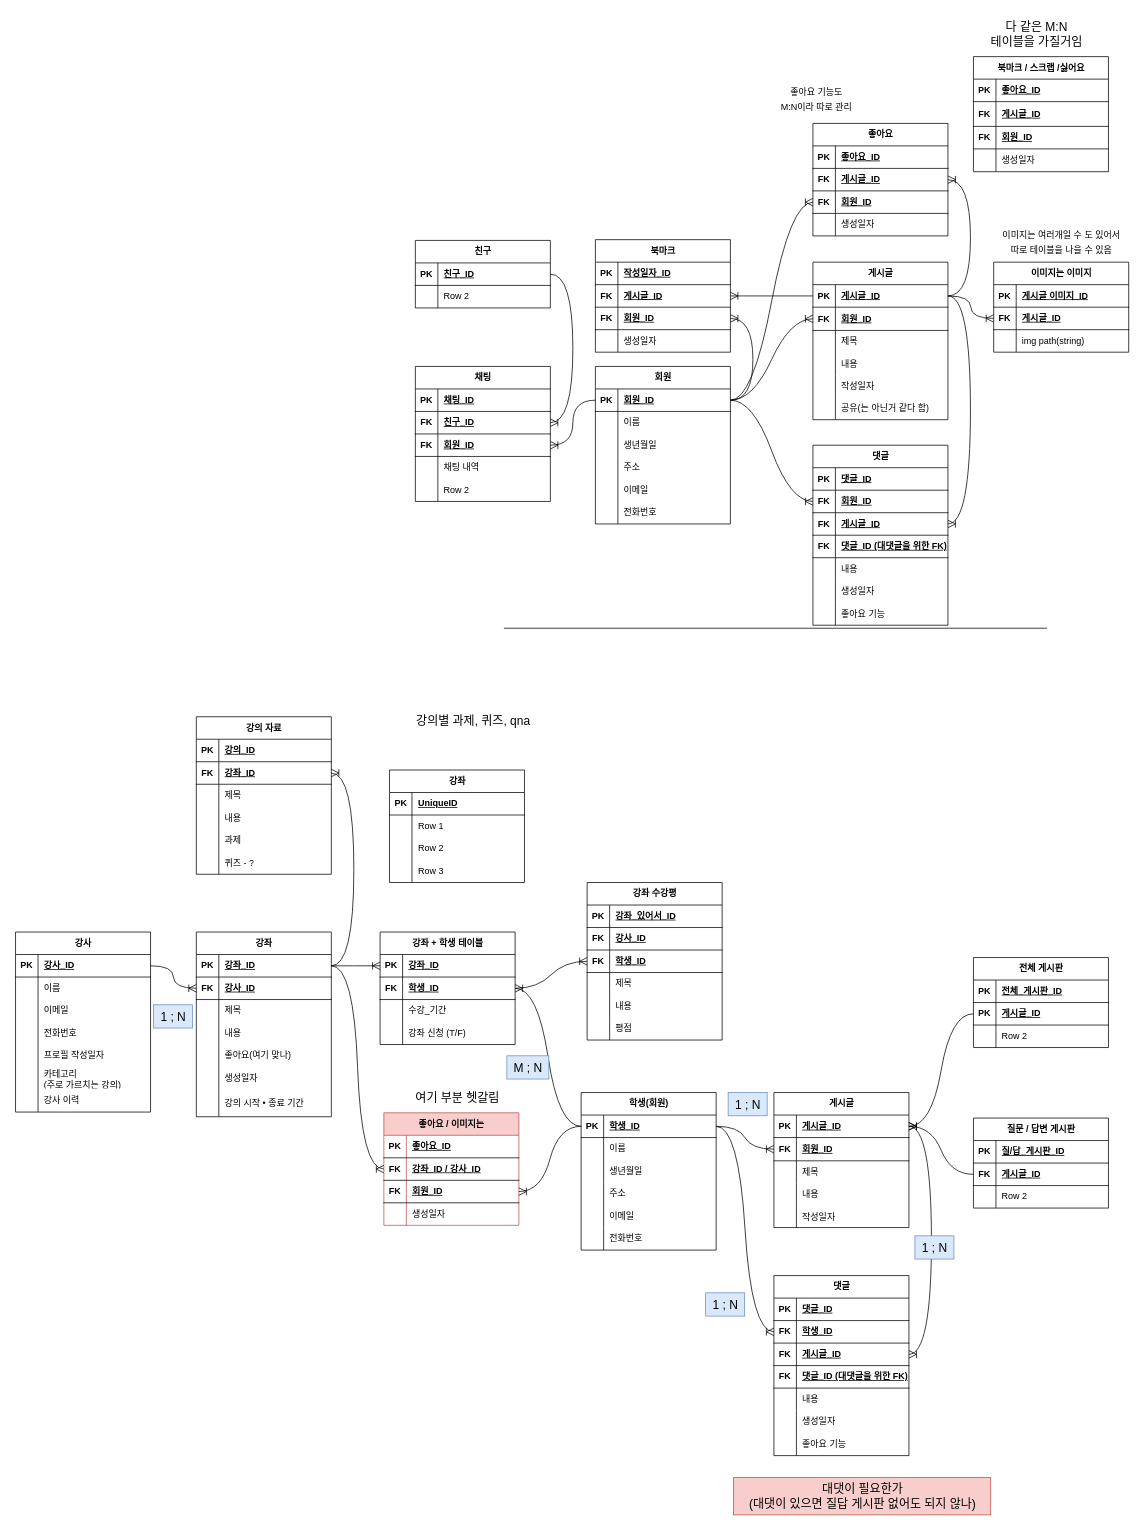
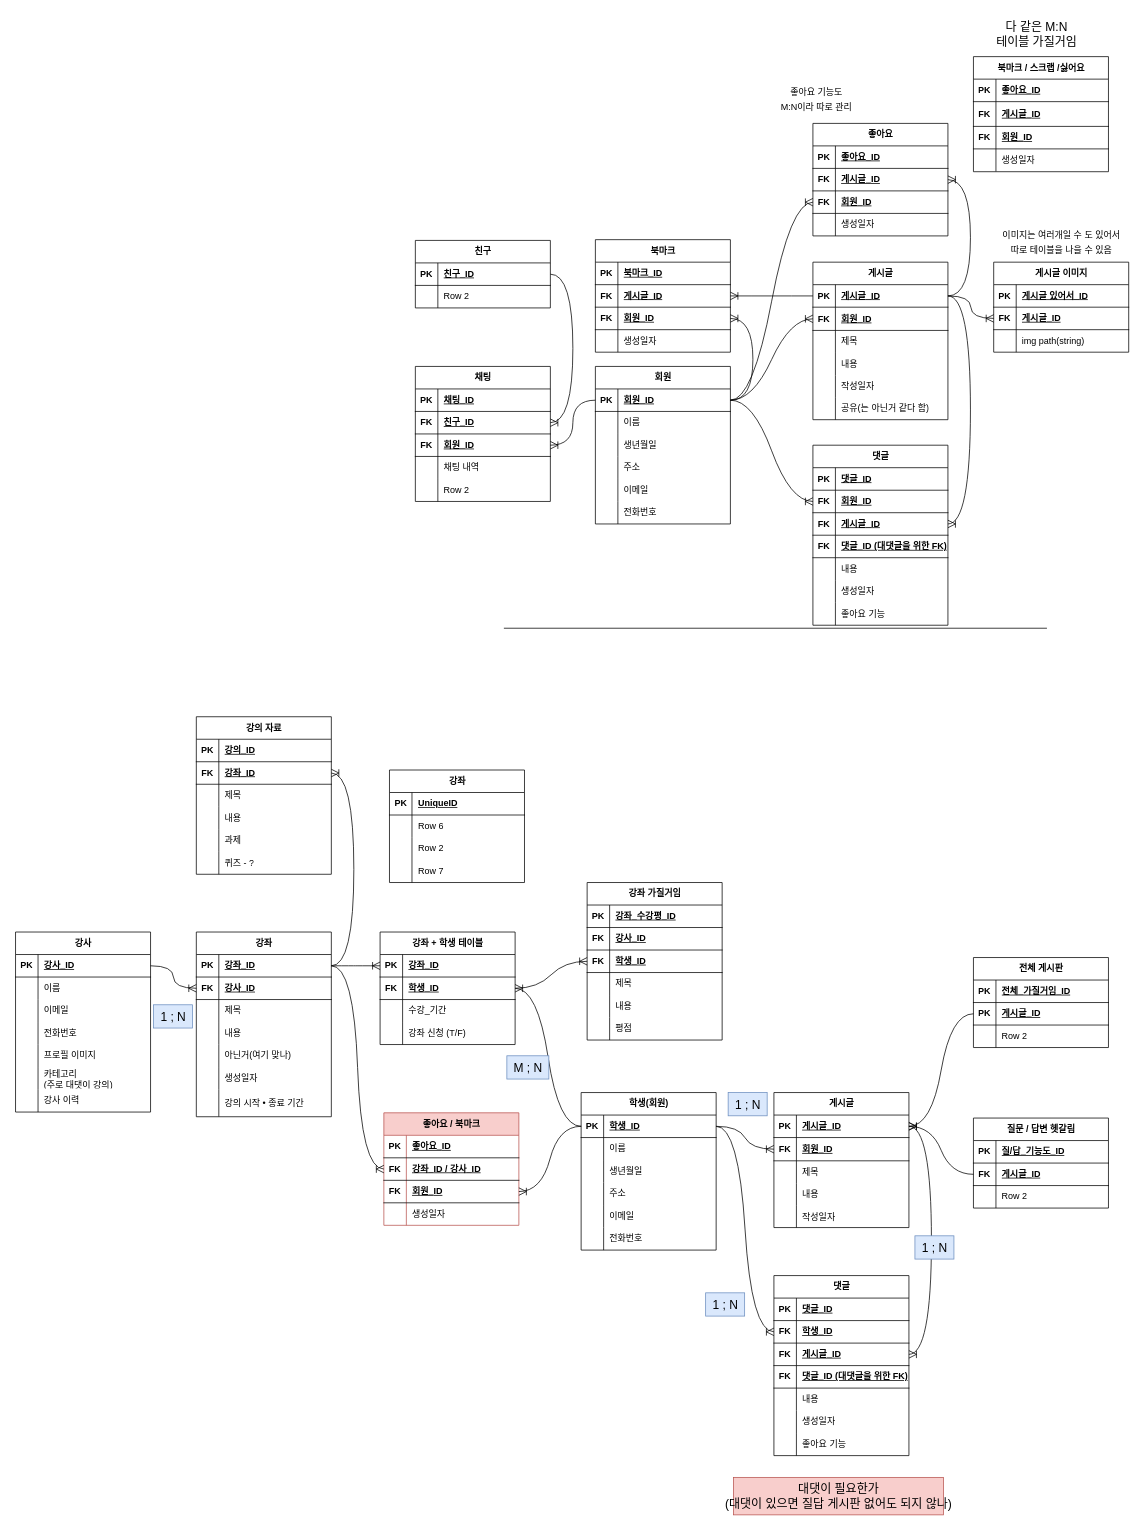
node "다 같은 M:N 테이블을 가질거임": label "다 같은 M:N 테이블을 가질거임" -> "다 같은 M:N 테이블 가질거임"
node "작성일자_ID": label "작성일자_ID" -> "북마크_ID"
node "이미지는 이미지": label "이미지는 이미지" -> "게시글 이미지"
node "게시글 이미지_ID": label "게시글 이미지_ID" -> "게시글 있어서_ID"
node "강의별 과제, 퀴즈, qna": removed
node "Row 1": label "Row 1" -> "Row 6"
node "Row 3": label "Row 3" -> "Row 7"
node "강좌 수강평": label "강좌 수강평" -> "강좌 가질거임"
node "강좌_있어서_ID": label "강좌_있어서_ID" -> "강좌_수강평_ID"
node "전체_게시판_ID": label "전체_게시판_ID" -> "전체_가질거임_ID"
node "프로필 작성일자": label "프로필 작성일자" -> "프로필 이미지"
node "좋아요(여기 맞나)": label "좋아요(여기 맞나)" -> "아닌거(여기 맞나)"
node "카테고리 (주로 가르치는 강의)": label "카테고리 (주로 가르치는 강의)" -> "카테고리 (주로 대댓이 강의)"
node "여기 부분 헷갈림": removed
node "좋아요 / 이미지는": label "좋아요 / 이미지는" -> "좋아요 / 북마크"
node "질문 / 답변 게시판": label "질문 / 답변 게시판" -> "질문 / 답변 헷갈림"
node "질/답_게시판_ID": label "질/답_게시판_ID" -> "질/답_기능도_ID"
node "대댓이 필요한가 (대댓이 있으면 질답 게시판 없어도 되지 않나)": size 257x38 -> 210x38
